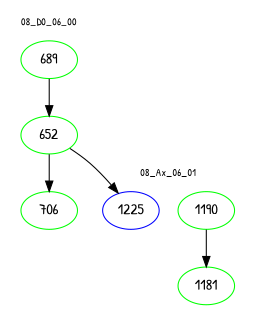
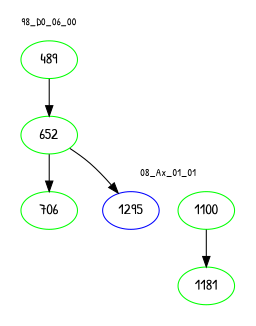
cluster "08_D0_06_00": label "08_D0_06_00" -> "98_D0_06_00"
node "689": label "689" -> "489"
cluster "08_Ax_06_01": label "08_Ax_06_01" -> "08_Ax_01_01"
node "1225": label "1225" -> "1295"
node "1190": label "1190" -> "1100"
